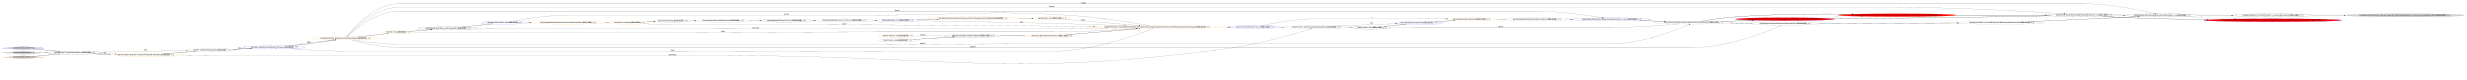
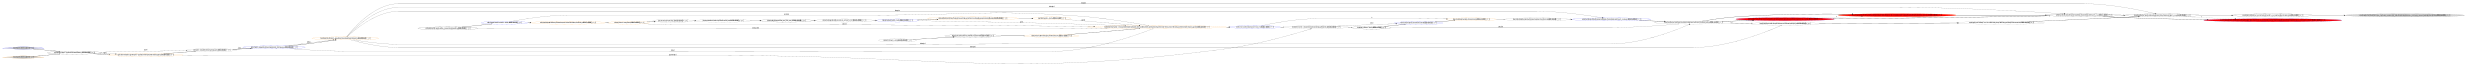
node "Path jobFile = mock()@@@8@@@['1', '1', '1']": removed
node "ClusterInfo clusterInfo = mock()@@@22@@@['1', '1', '1']": removed
node "testContainerKillWhileRunning['0', '0', '1']": removed
